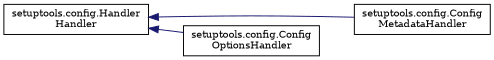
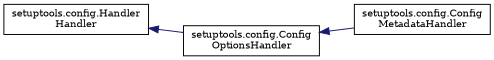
edge "setuptools.config.Config MetadataHandler" -> "setuptools.config.Handler Handler": now "setuptools.config.Config MetadataHandler" -> "setuptools.config.Config OptionsHandler"
